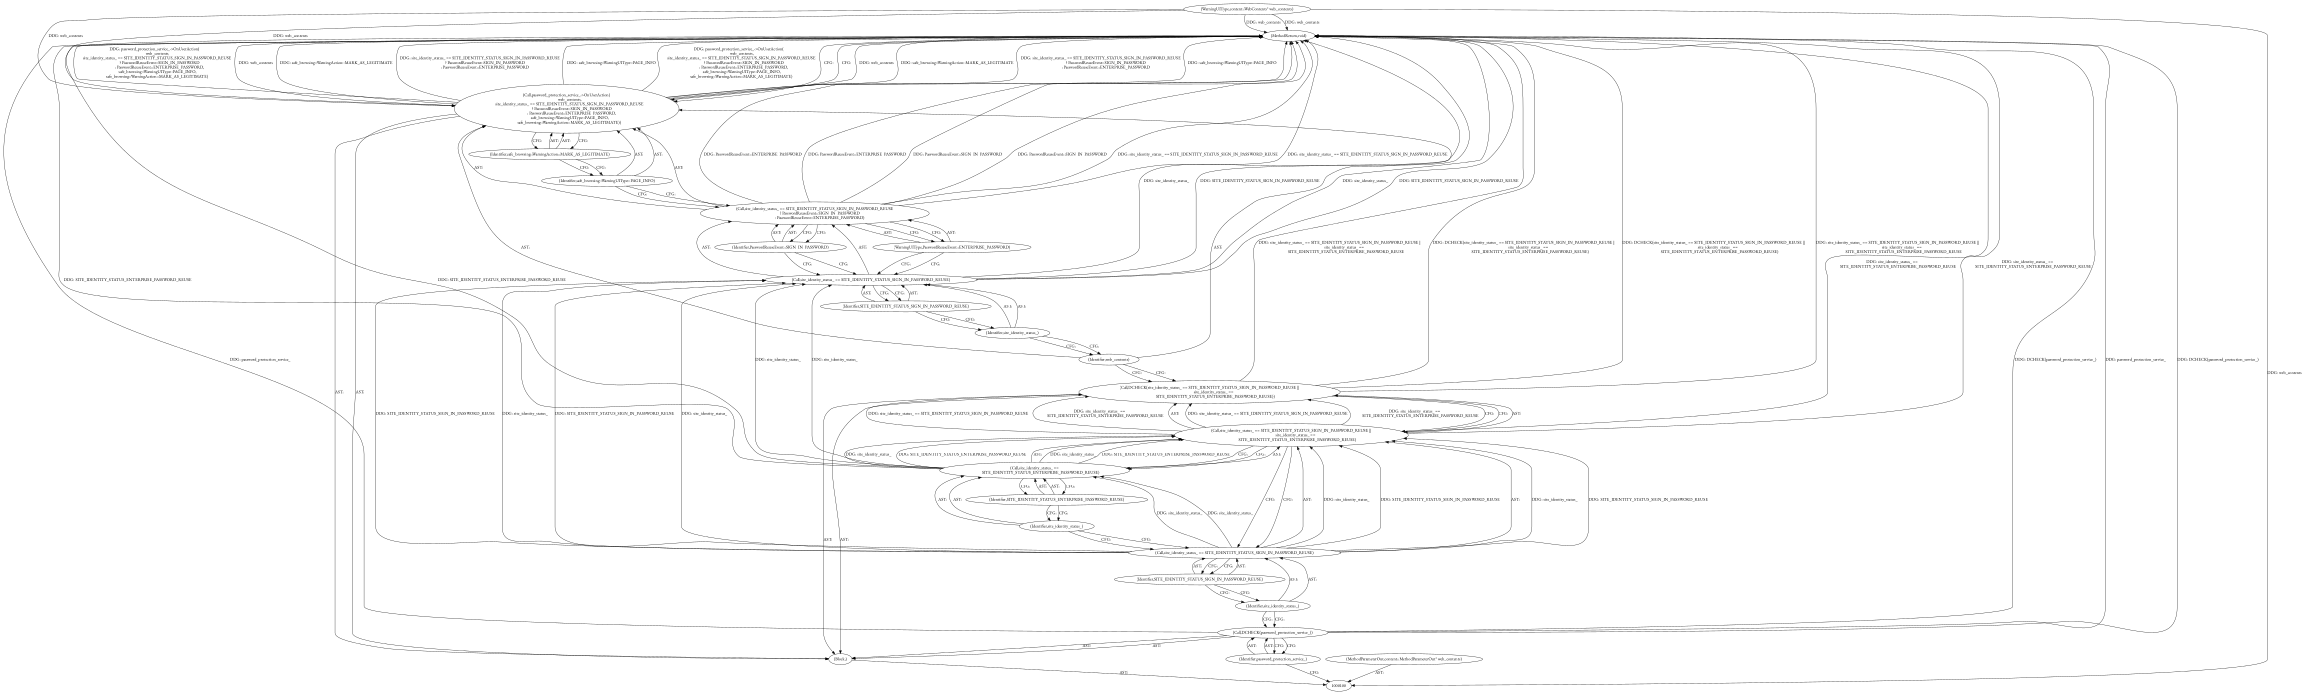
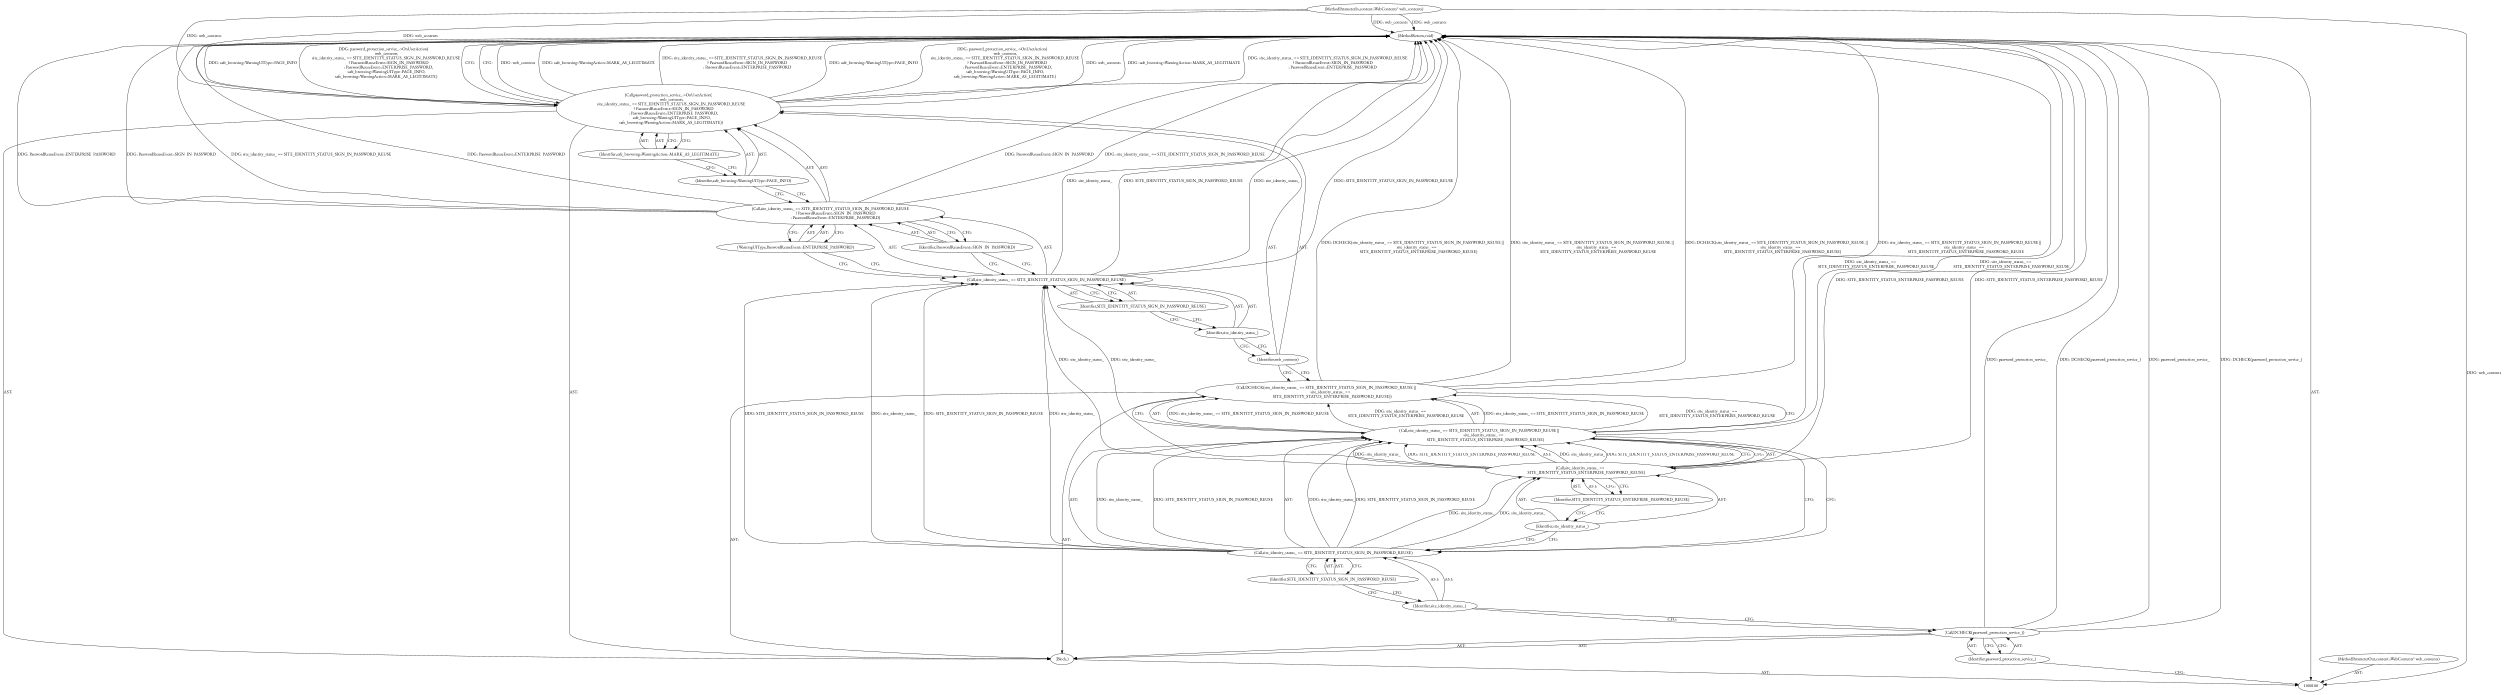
node "(WarningUIType,content::WebContents* web_contents)": label "(WarningUIType,content::WebContents* web_contents)" -> "(MethodParameterIn,content::WebContents* web_contents)"
edge "(MethodReturn,void)" -> "1000100": added, label "AST:"
node "(MethodParameterOut,content::MethodParameterOut* web_contents)": label "(MethodParameterOut,content::MethodParameterOut* web_contents)" -> "(MethodParameterOut,content::WebContents* web_contents)"
